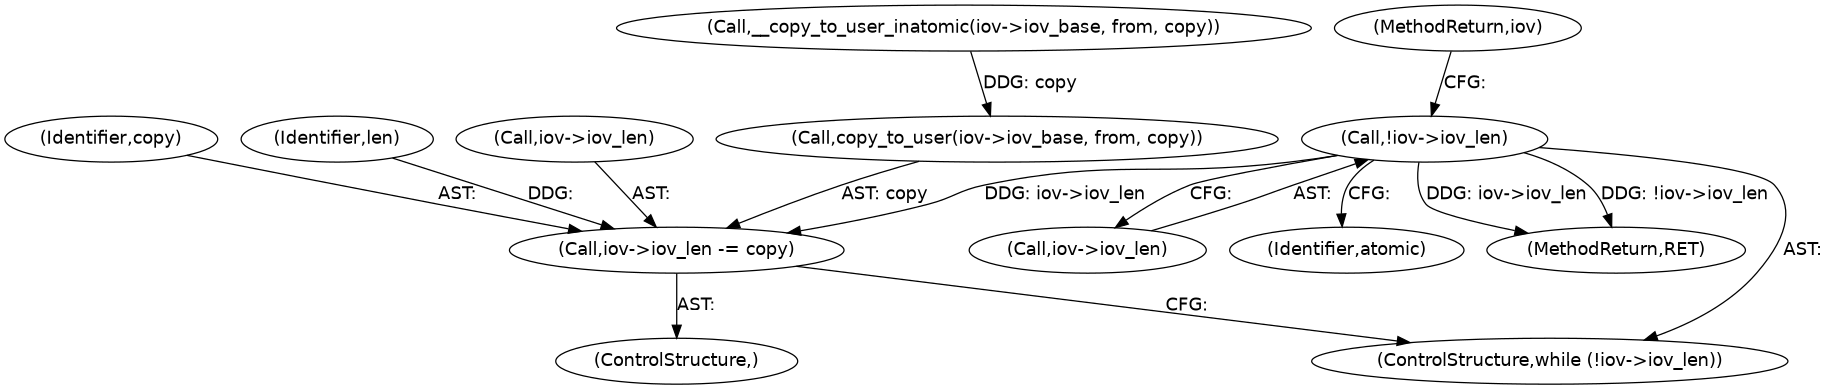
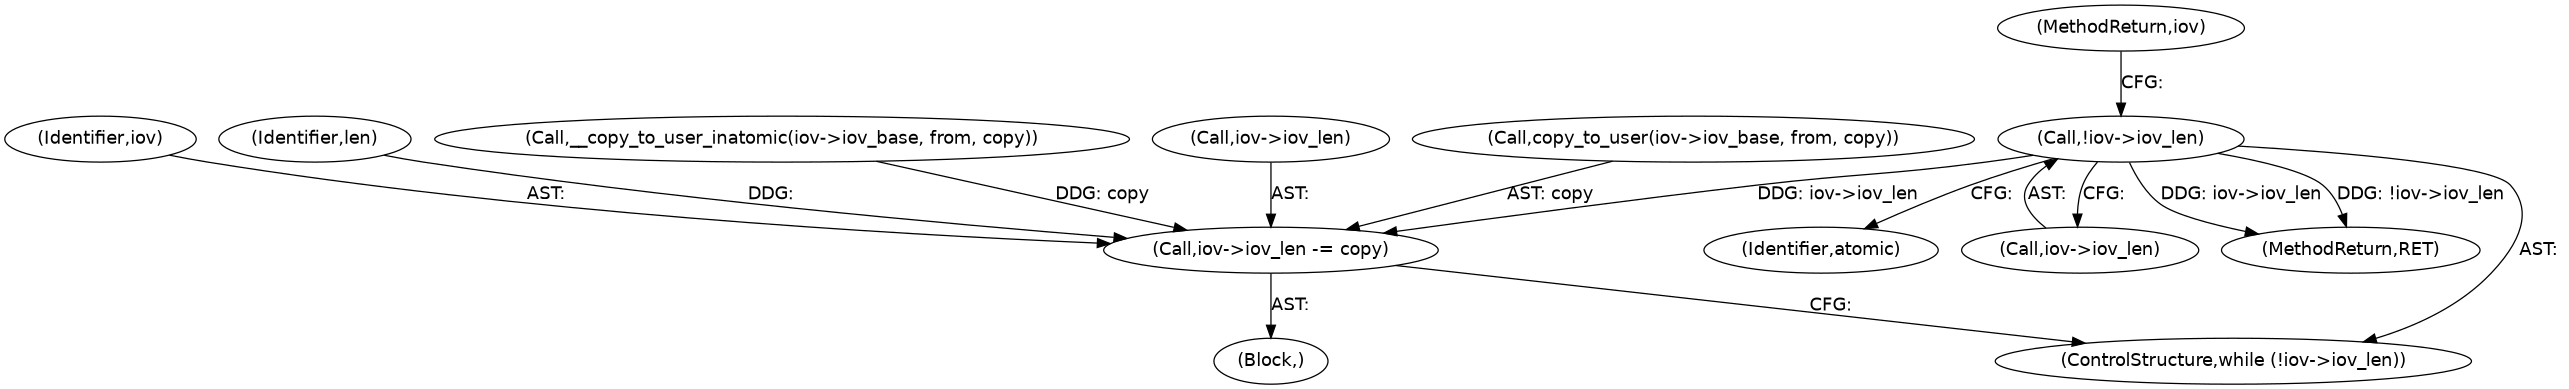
edge "(Call,__copy_to_user_inatomic(iov->iov_base, from, copy))" -> "(Call,copy_to_user(iov->iov_base, from, copy))": now "(Call,__copy_to_user_inatomic(iov->iov_base, from, copy))" -> "(Call,iov->iov_len -= copy)"
node "(Identifier,copy)": label "(Identifier,copy)" -> "(Identifier,iov)"
node "(ControlStructure,)": label "(ControlStructure,)" -> "(Block,)"
